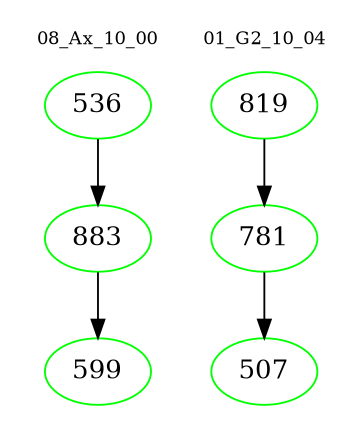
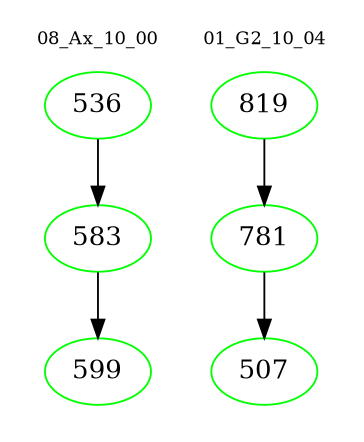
node "883": label "883" -> "583"
